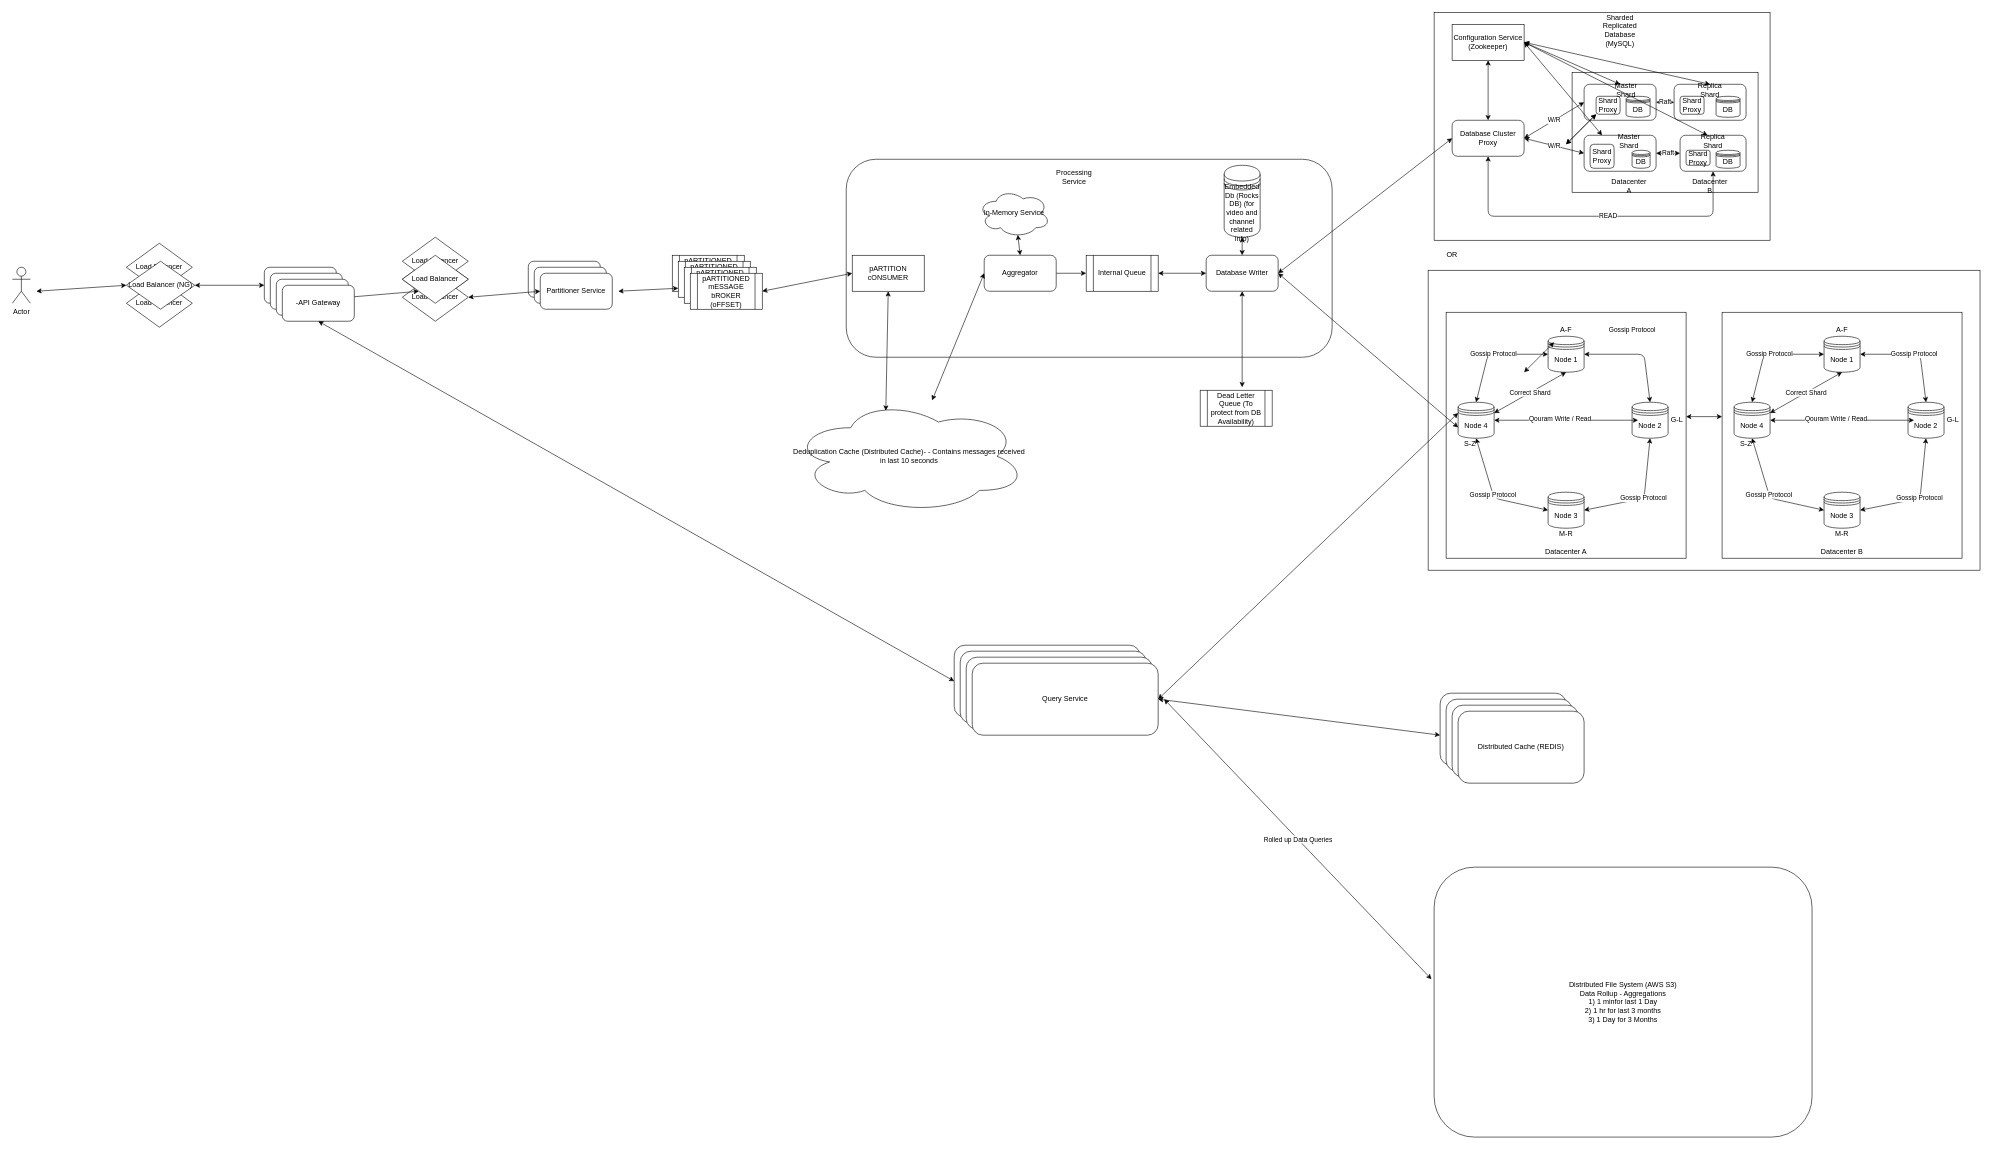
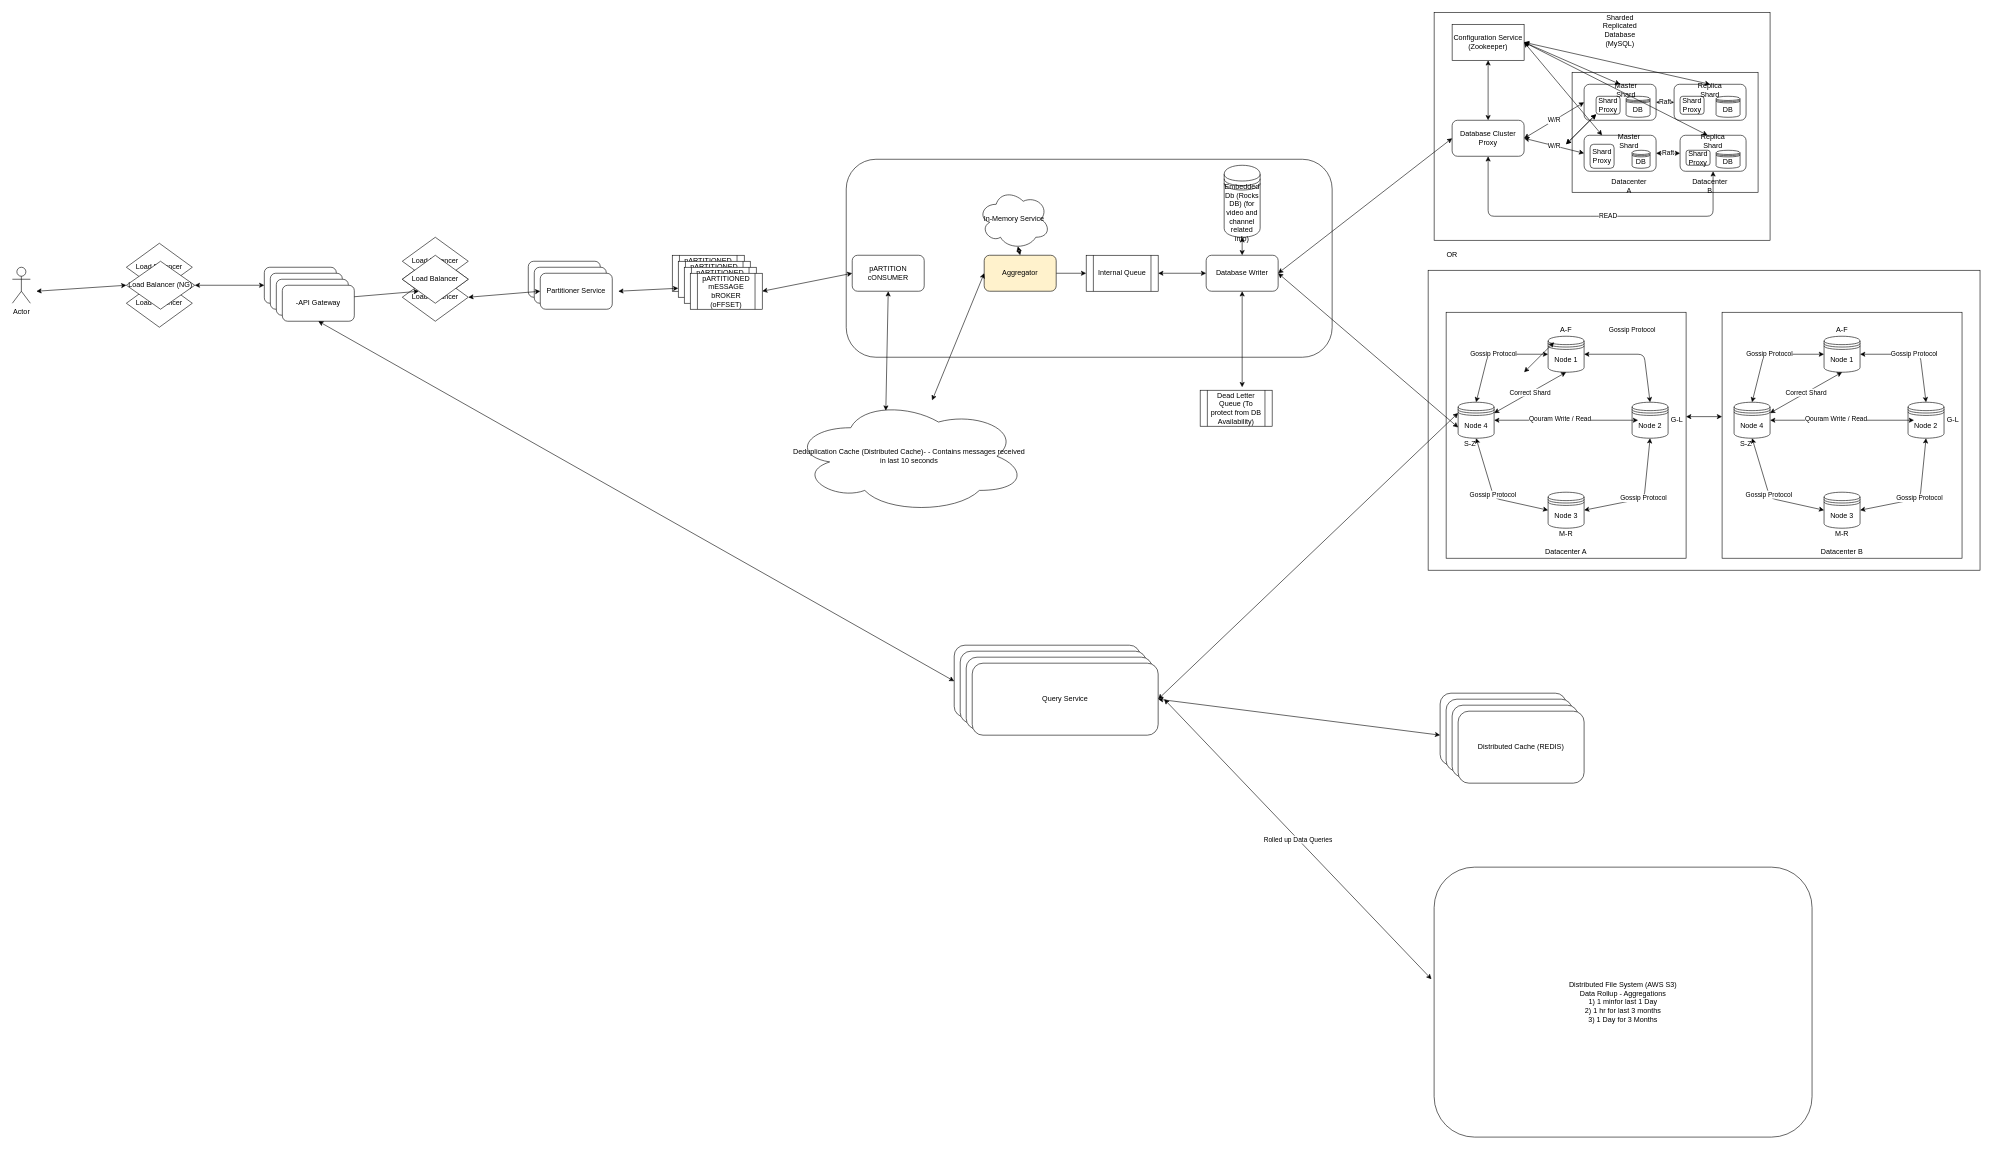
node "Processing Service": removed
node "In-Memory Service": size 72x48 -> 72x60
node "pARTITION cONSUMER": shape rectangle -> rounded rectangle
node "Aggregator": fillcolor #ffffff -> #fff2cc
